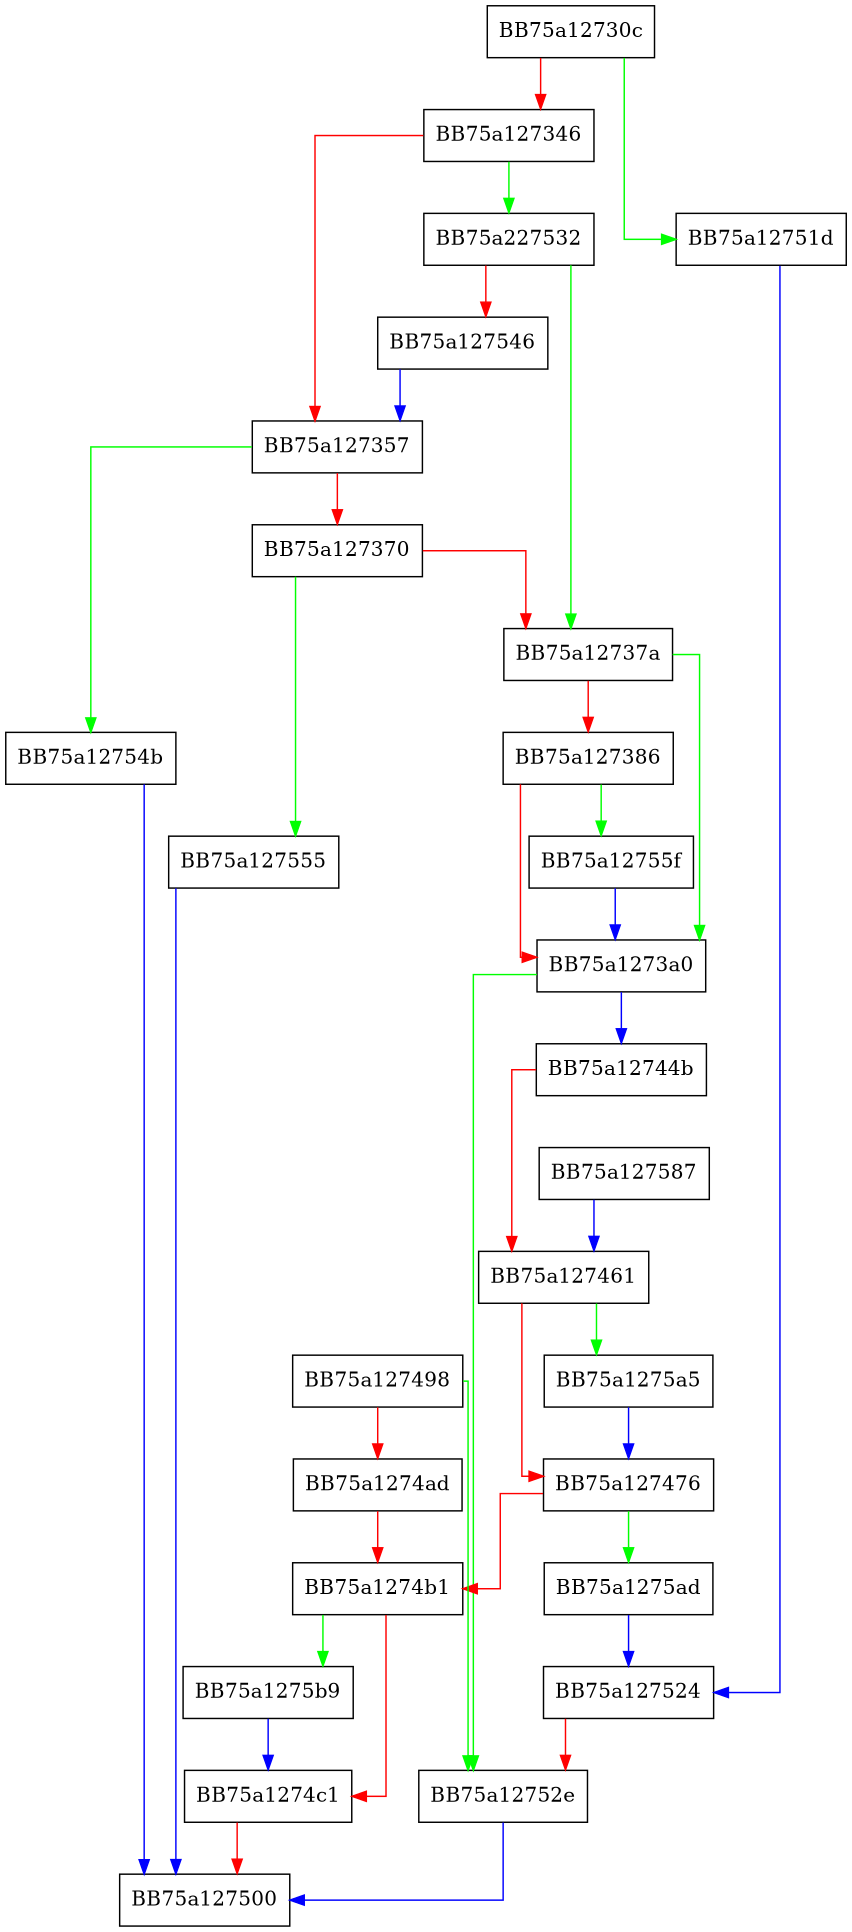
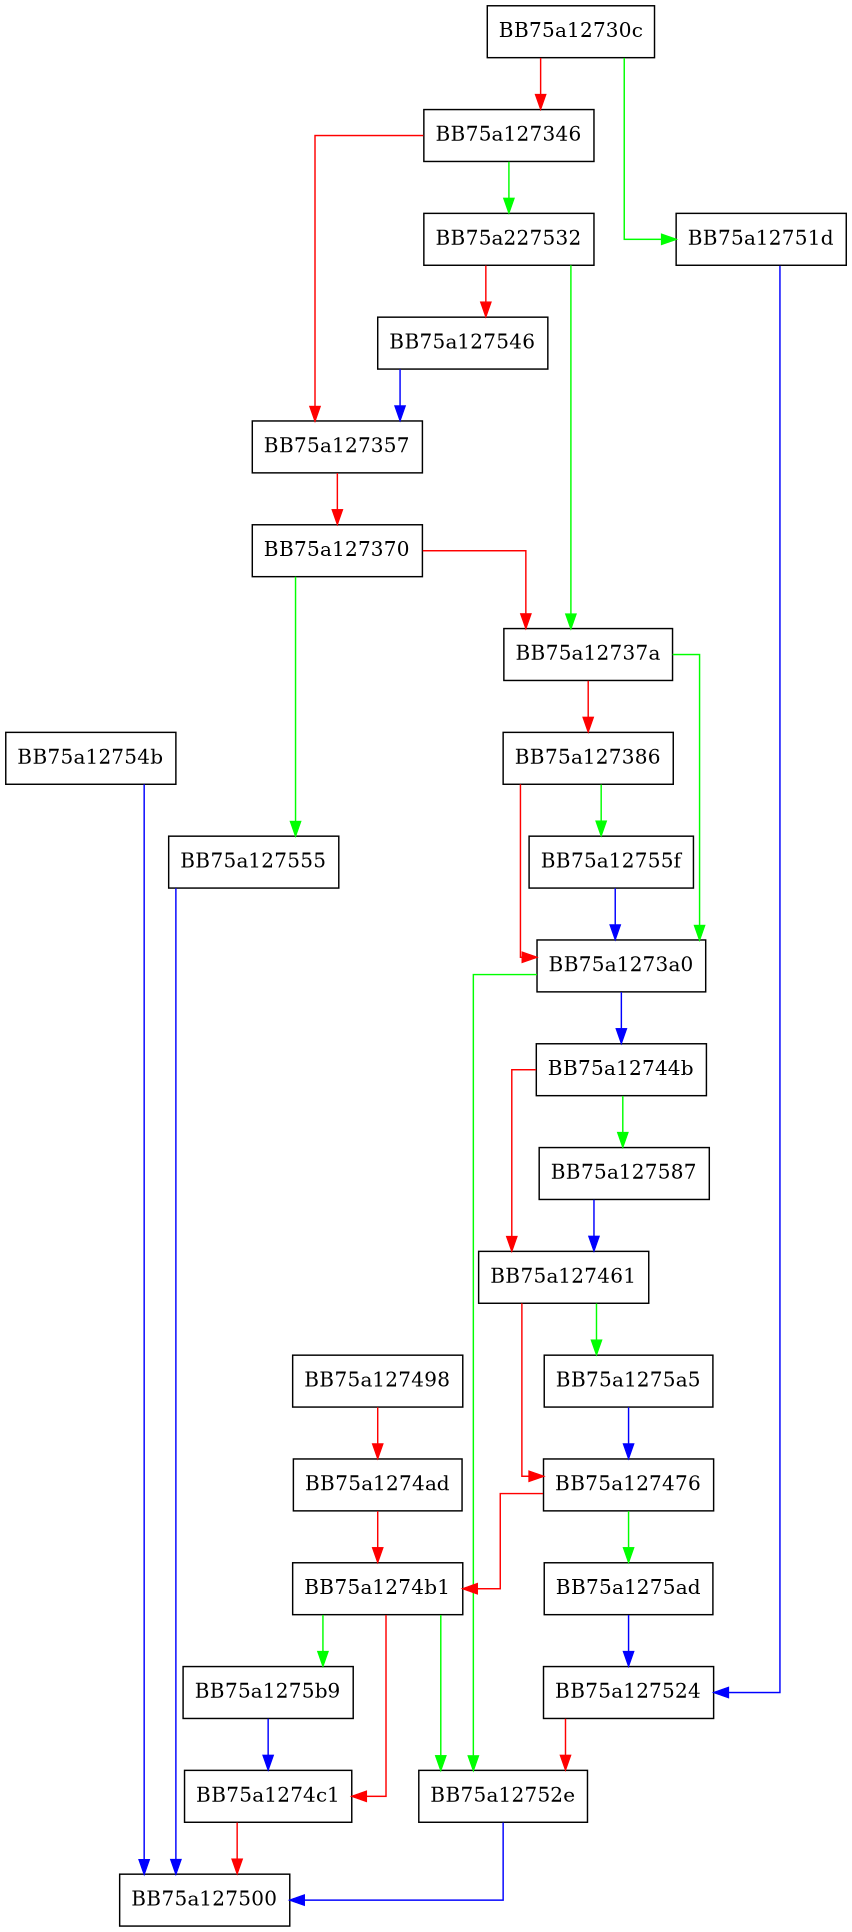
edge "BB75a127357" -> "BB75a12754b": removed
edge "BB75a12744b" -> "BB75a127587": added
edge "BB75a127498" -> "BB75a12752e": now "BB75a1274b1" -> "BB75a12752e"
